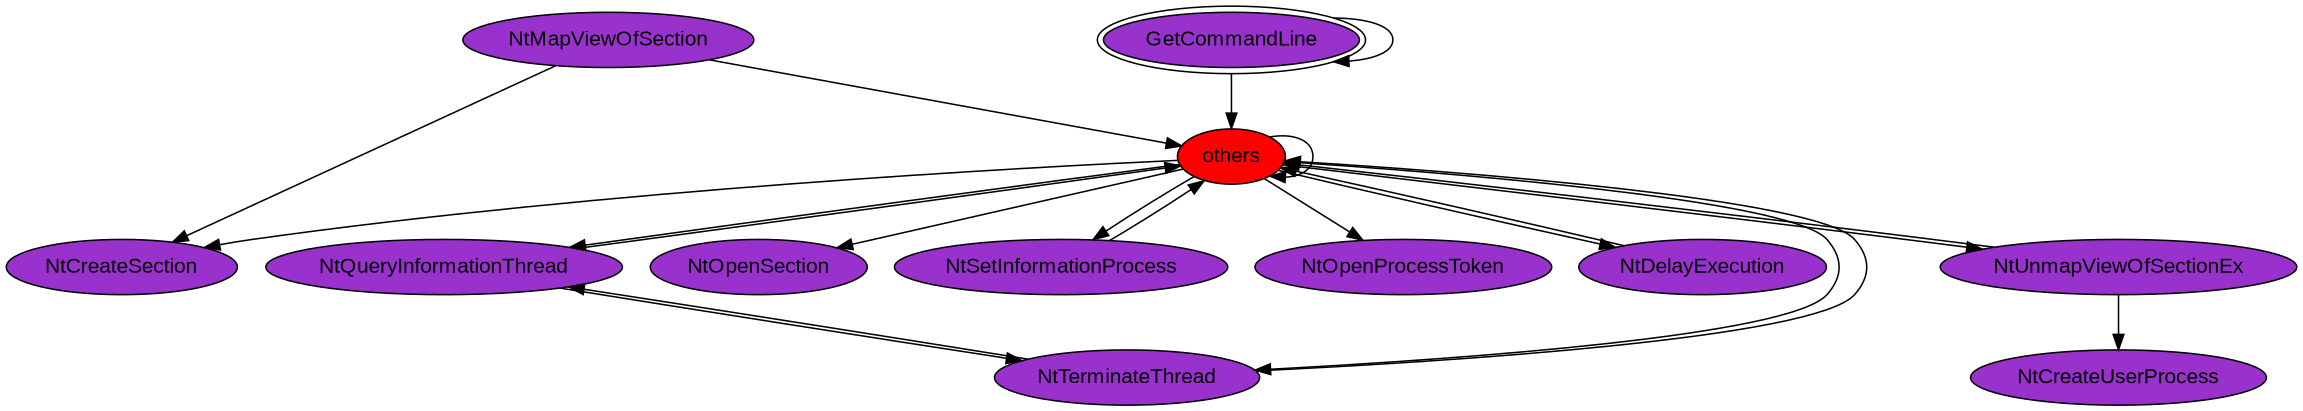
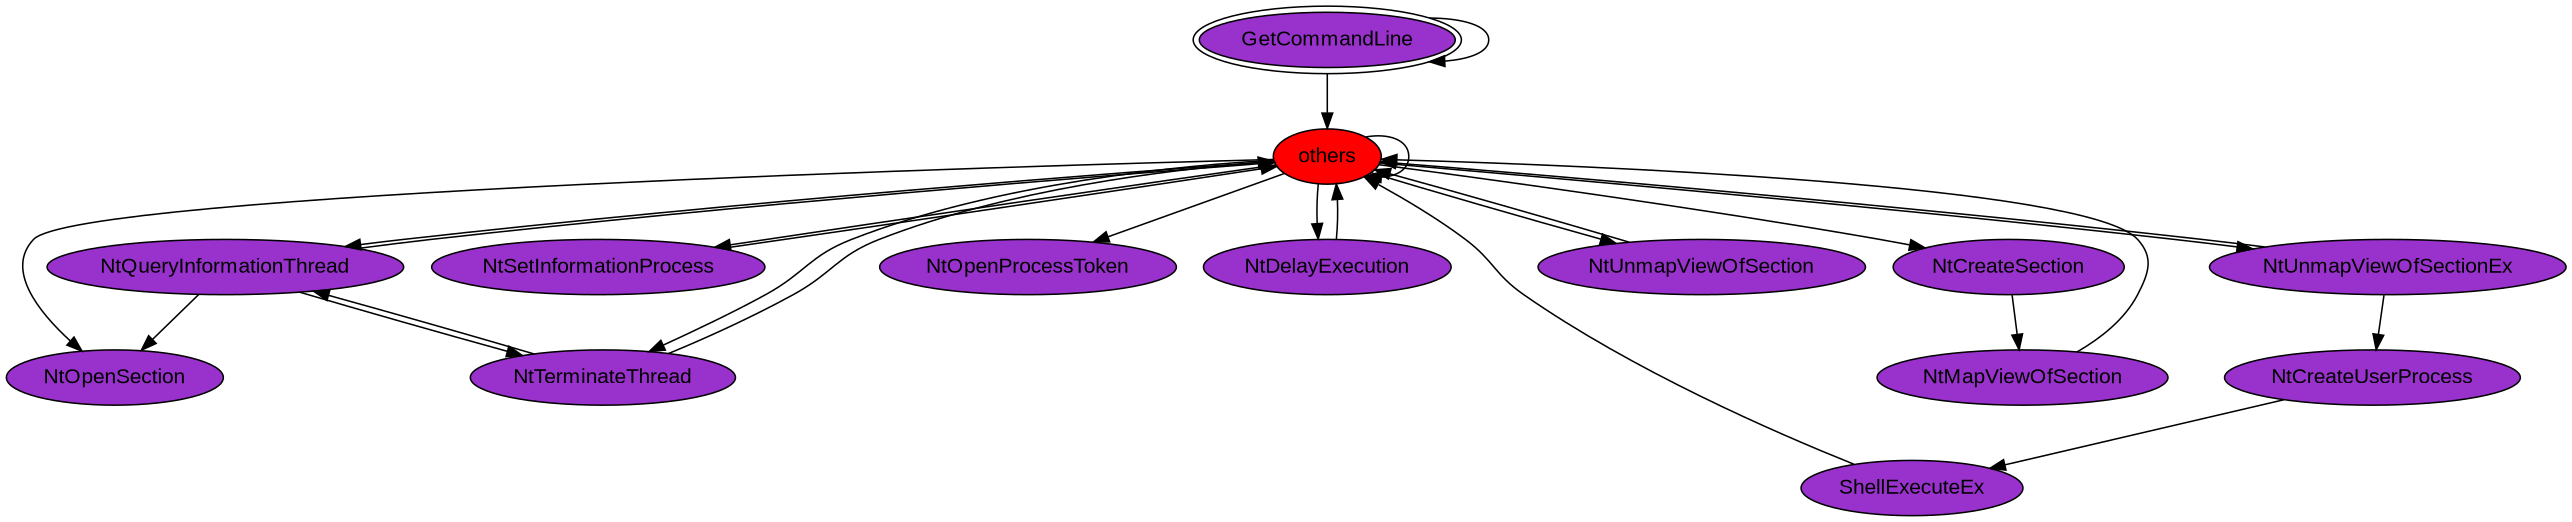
edge "NtMapViewOfSection" -> "NtCreateSection": reversed
node "NtUnmapViewOfSection": added
edge "NtQueryInformationThread" -> "NtOpenSection": added
node "ShellExecuteEx": added
